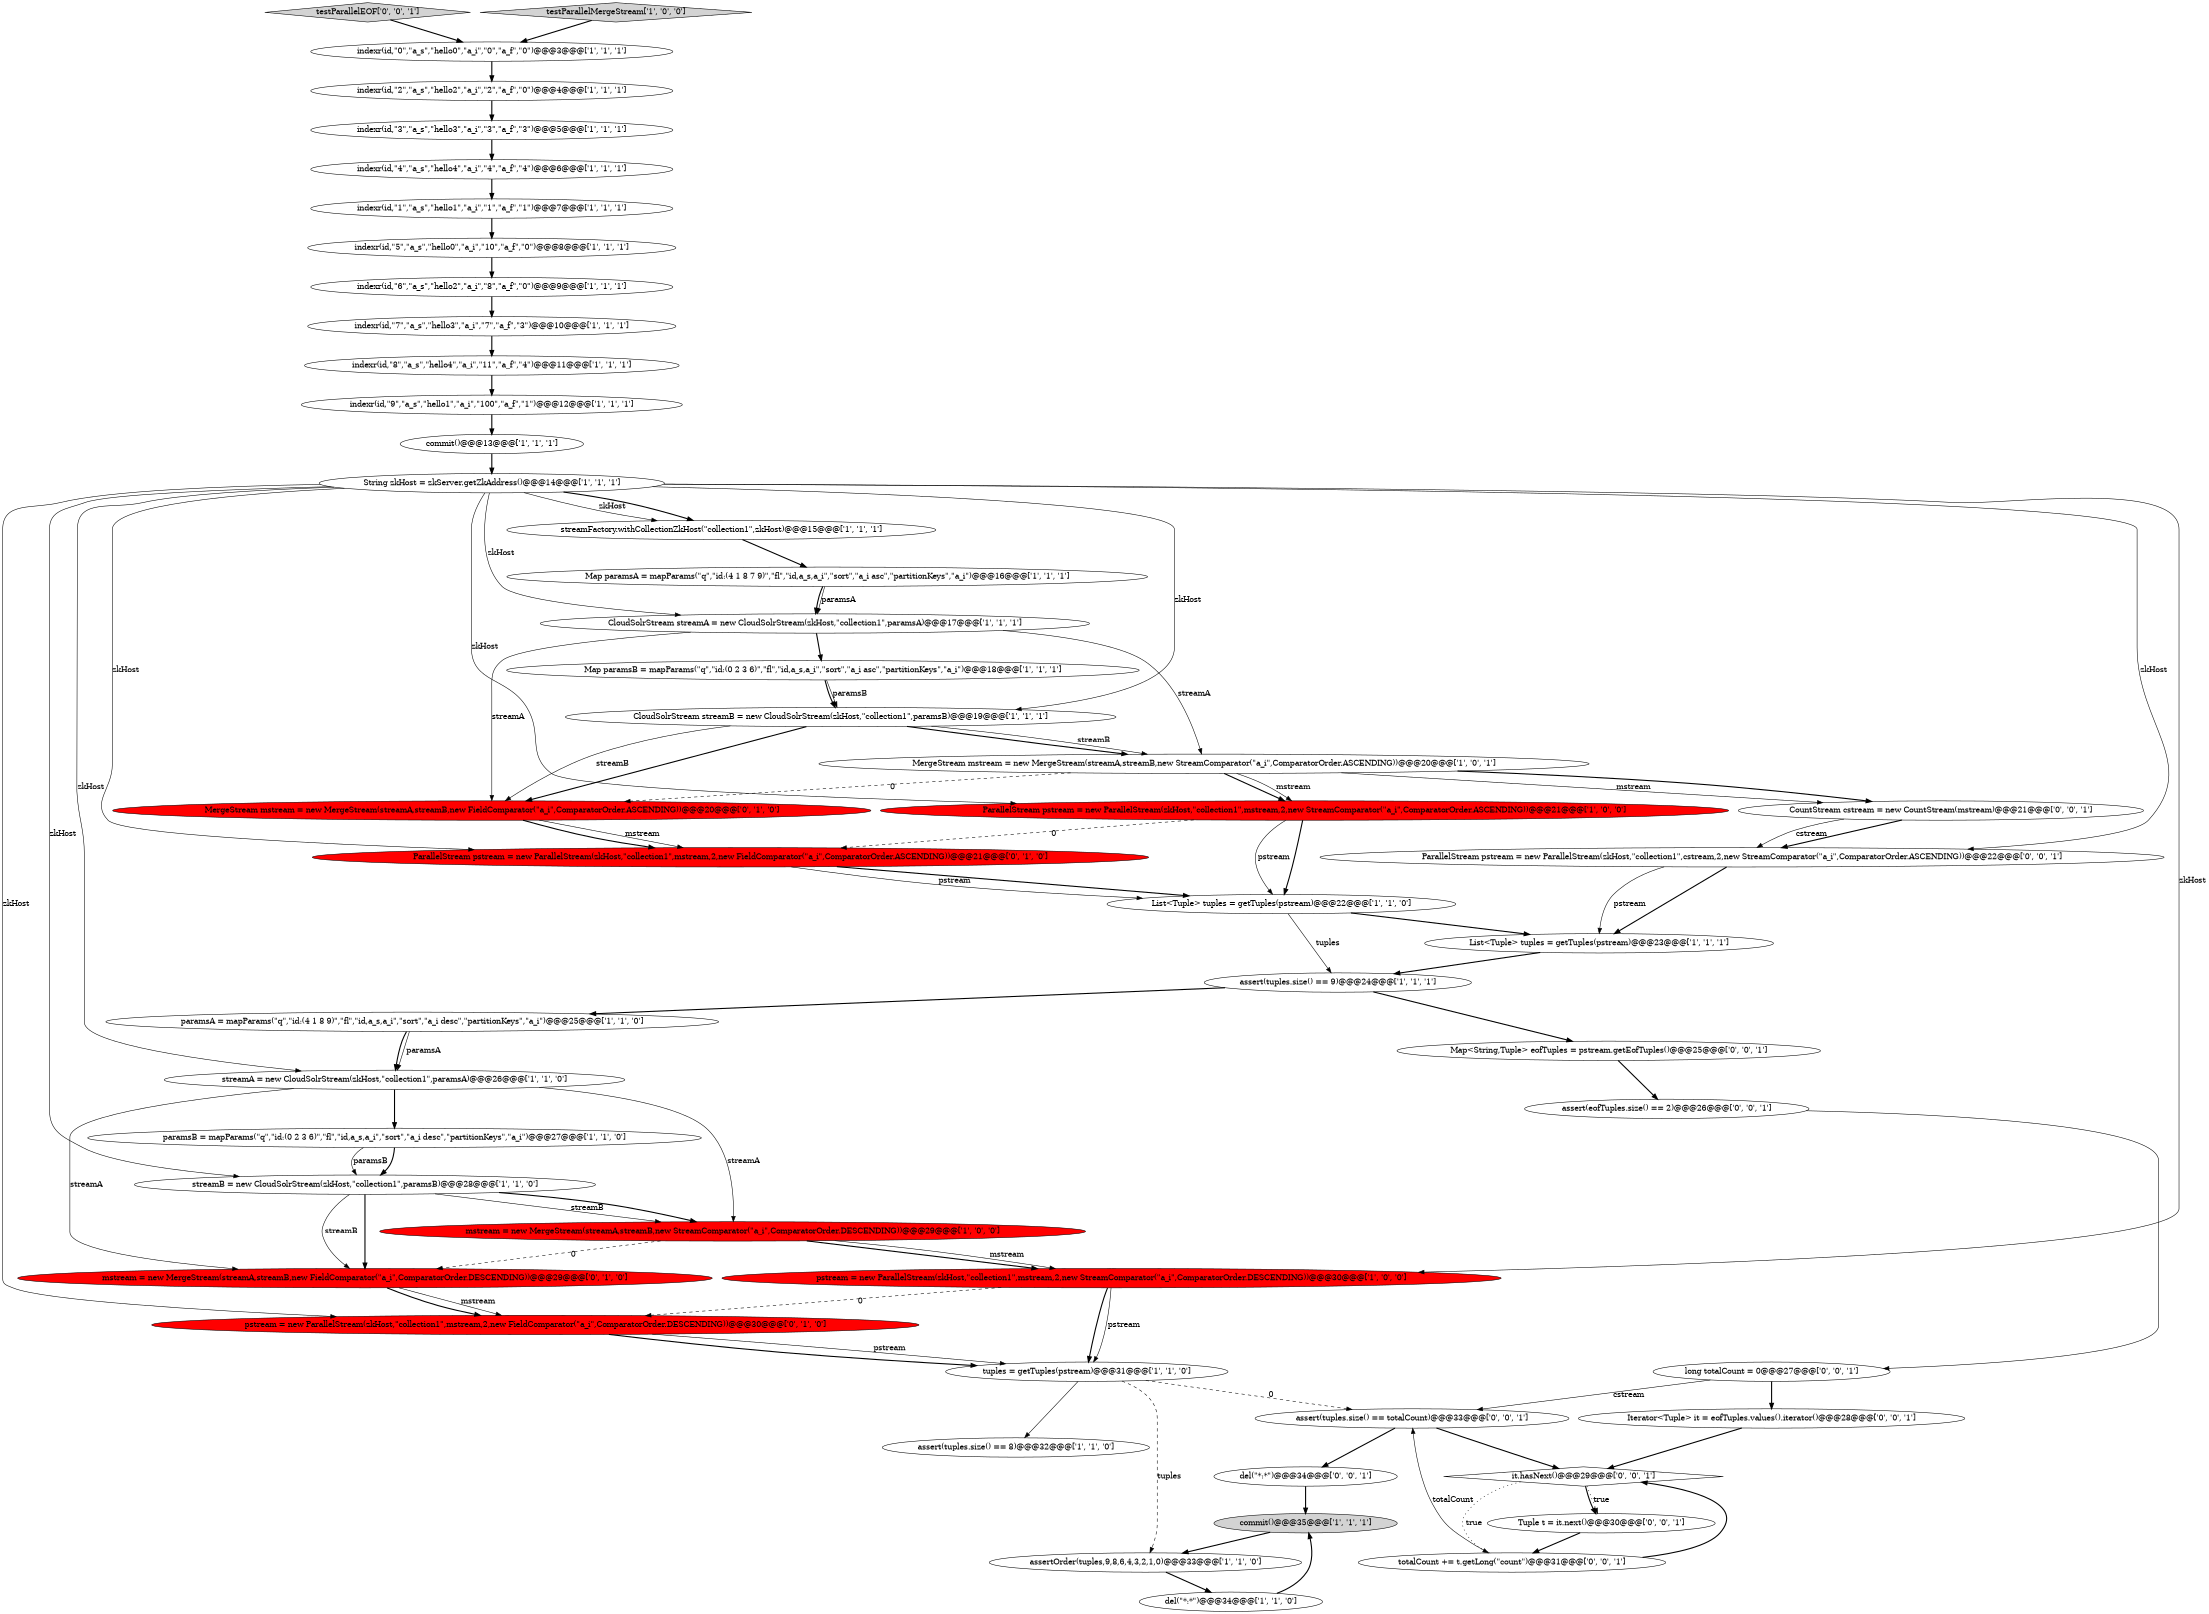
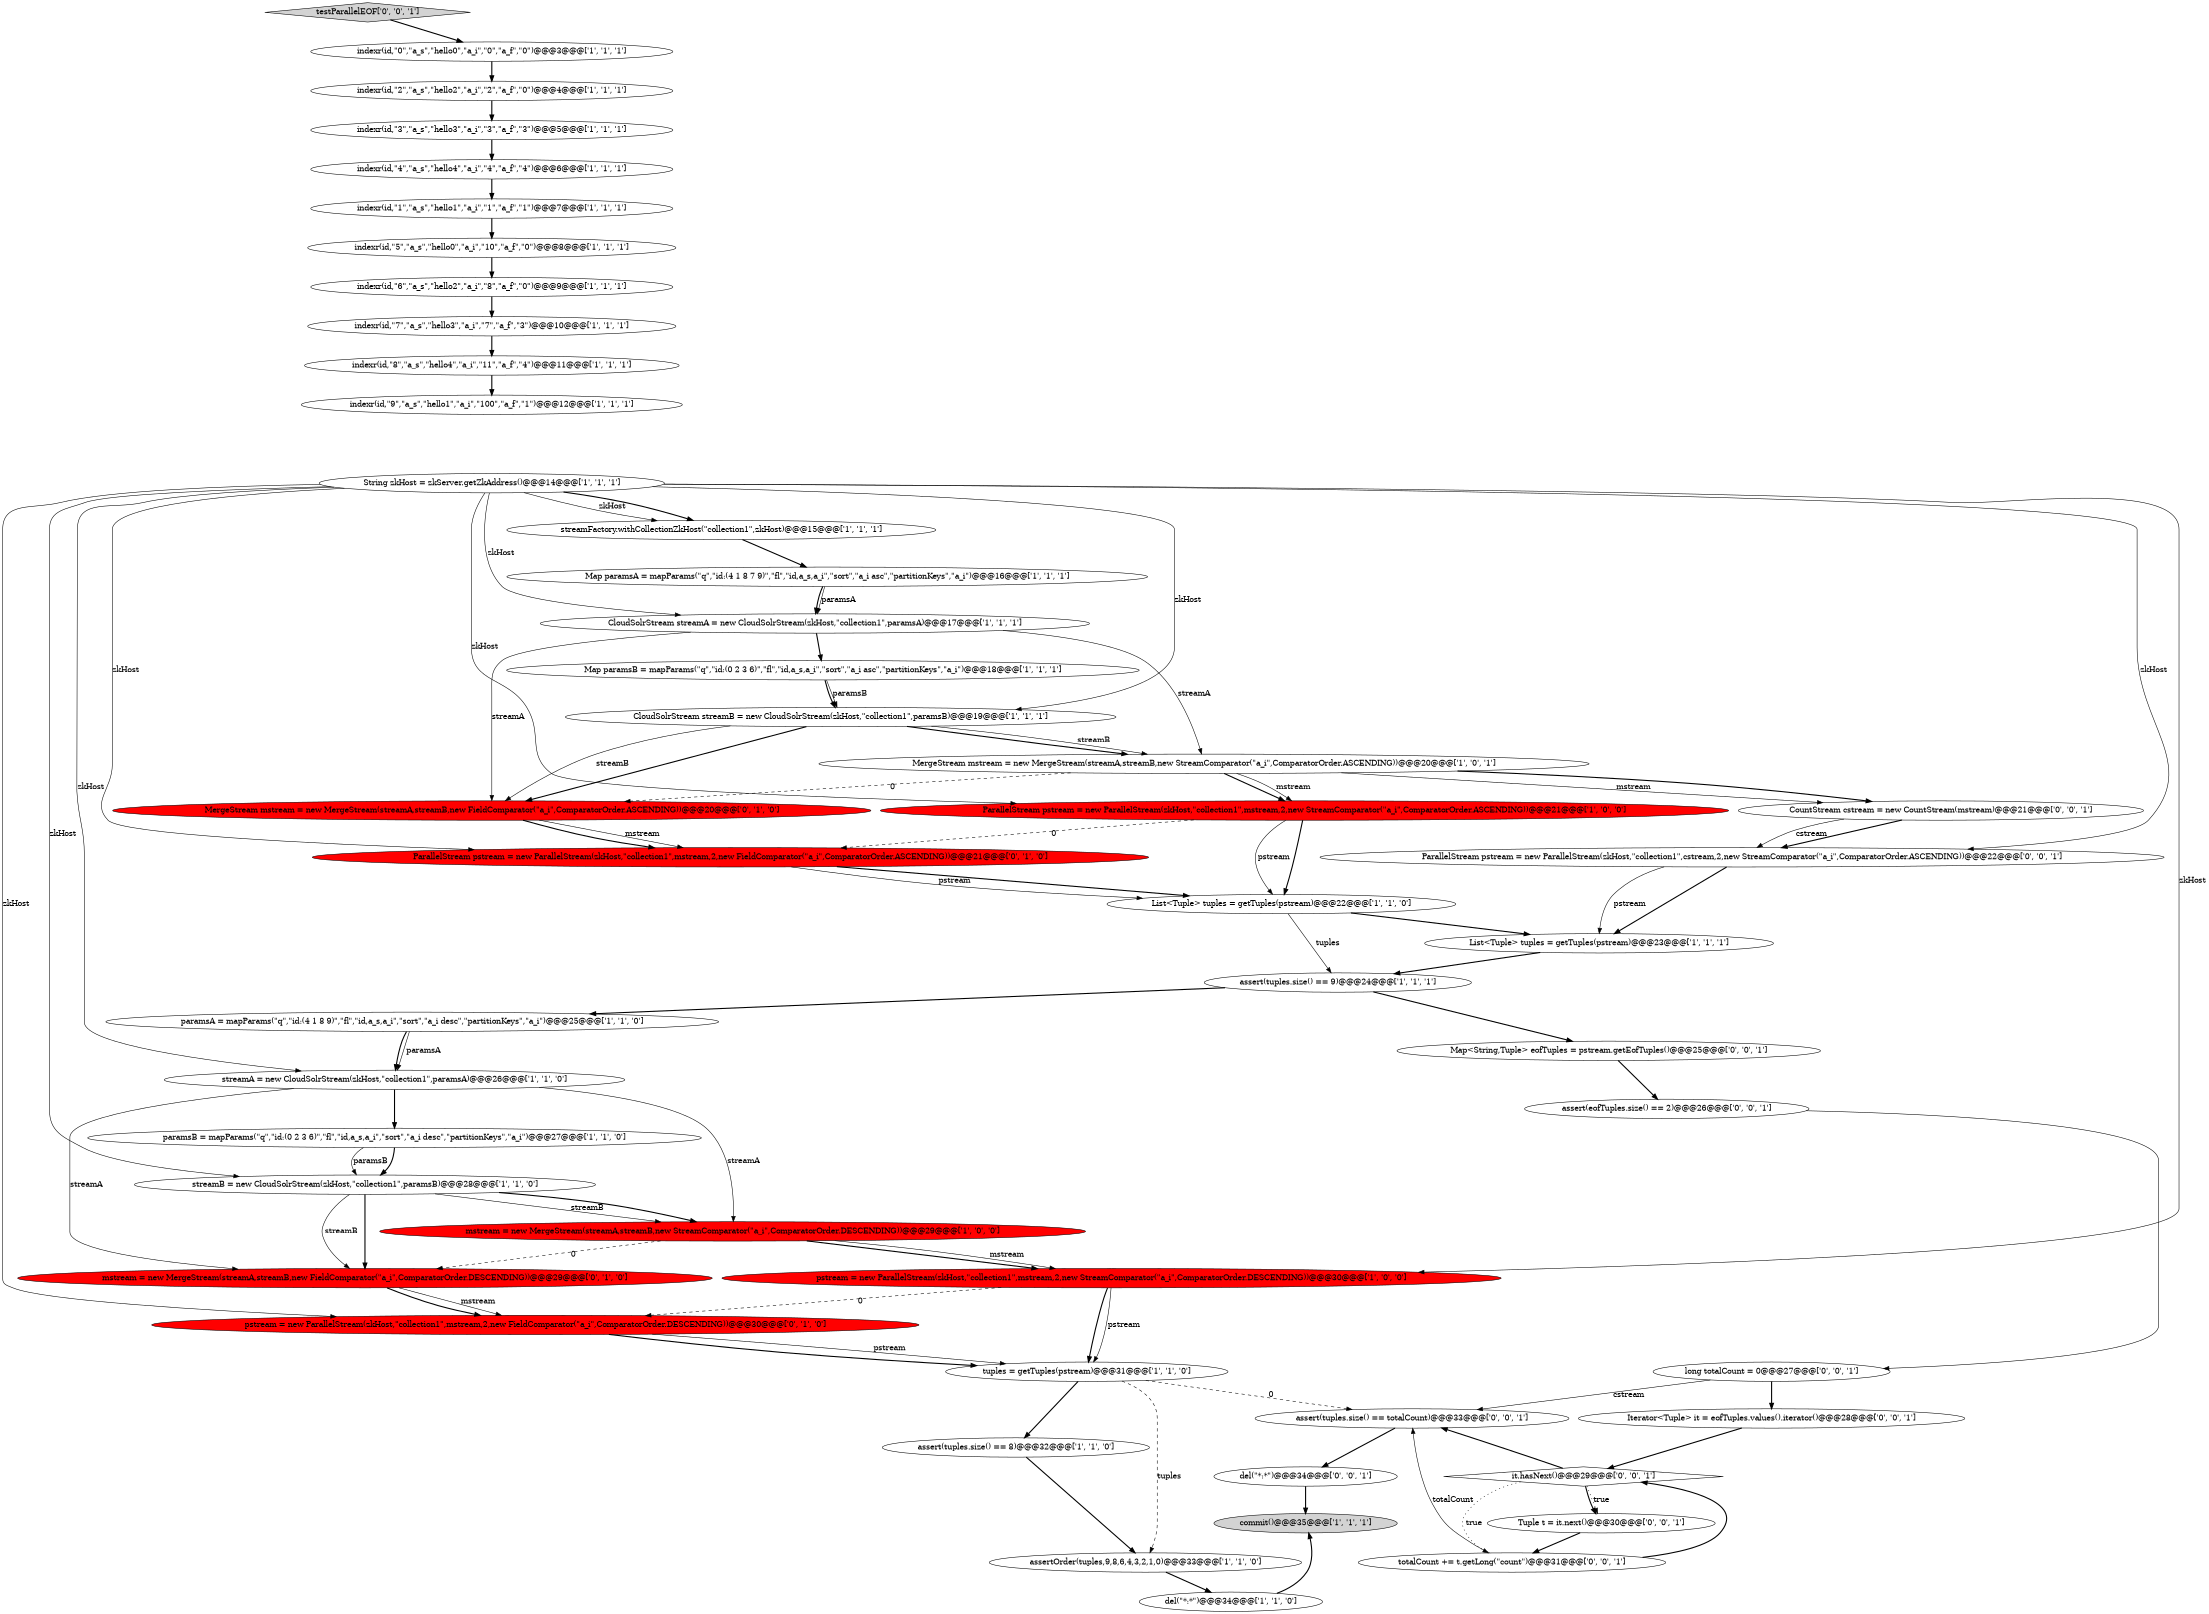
node "testParallelMergeStream['1', '0', '0']": removed
node "commit()@@@13@@@['1', '1', '1']": removed
edge "tuples = getTuples(pstream)@@@31@@@['1', '1', '0']" -> "assert(tuples.size() == 8)@@@32@@@['1', '1', '0']": style solid -> bold
edge "assert(tuples.size() == totalCount)@@@33@@@['0', '0', '1']" -> "it.hasNext()@@@29@@@['0', '0', '1']": reversed
edge "commit()@@@35@@@['1', '1', '1']" -> "assertOrder(tuples,9,8,6,4,3,2,1,0)@@@33@@@['1', '1', '0']": now "assert(tuples.size() == 8)@@@32@@@['1', '1', '0']" -> "assertOrder(tuples,9,8,6,4,3,2,1,0)@@@33@@@['1', '1', '0']"
